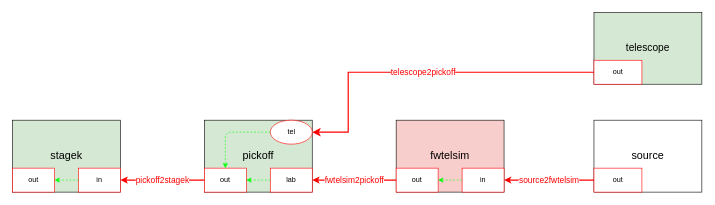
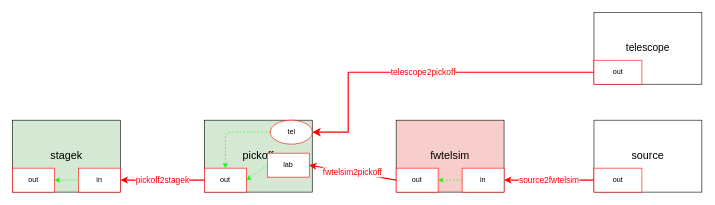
node "telescope": fillcolor #d5e8d4 -> #ffffff
node "lab": moved (291, 180) -> (288, 165)
